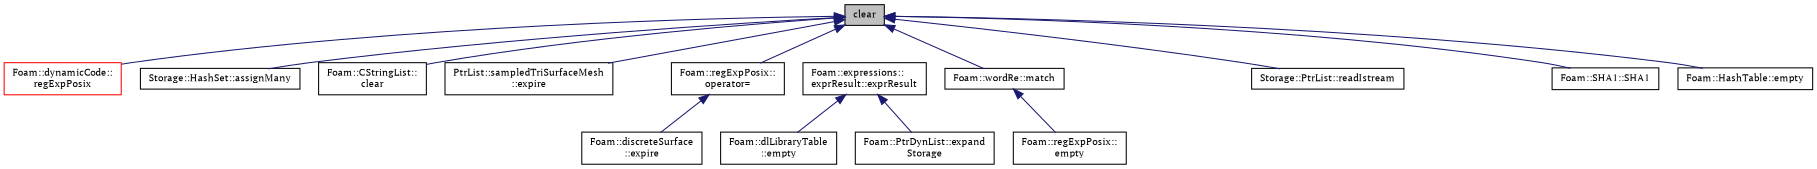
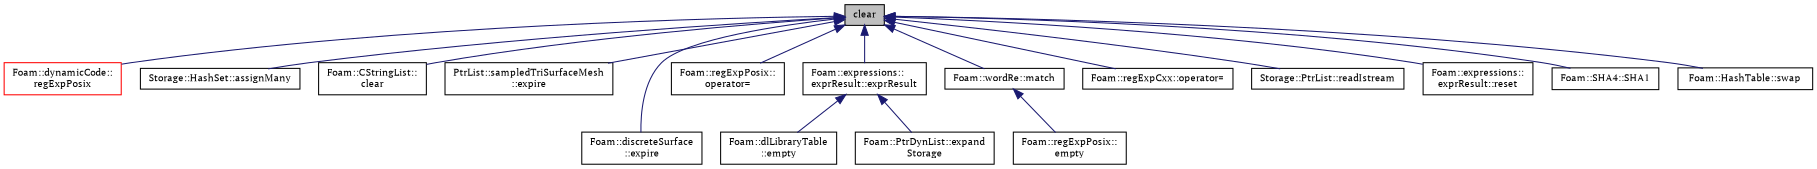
edge "Foam::expressions:: exprResult::exprResult" -> "clear": added
node "Foam::regExpCxx::operator=": added
node "Foam::expressions:: exprResult::reset": added
node "Foam::SHA1::SHA1": label "Foam::SHA1::SHA1" -> "Foam::SHA4::SHA1"
node "Foam::HashTable::empty": label "Foam::HashTable::empty" -> "Foam::HashTable::swap"
edge "Foam::discreteSurface ::expire" -> "Foam::regExpPosix:: operator=": now "Foam::discreteSurface ::expire" -> "clear"
